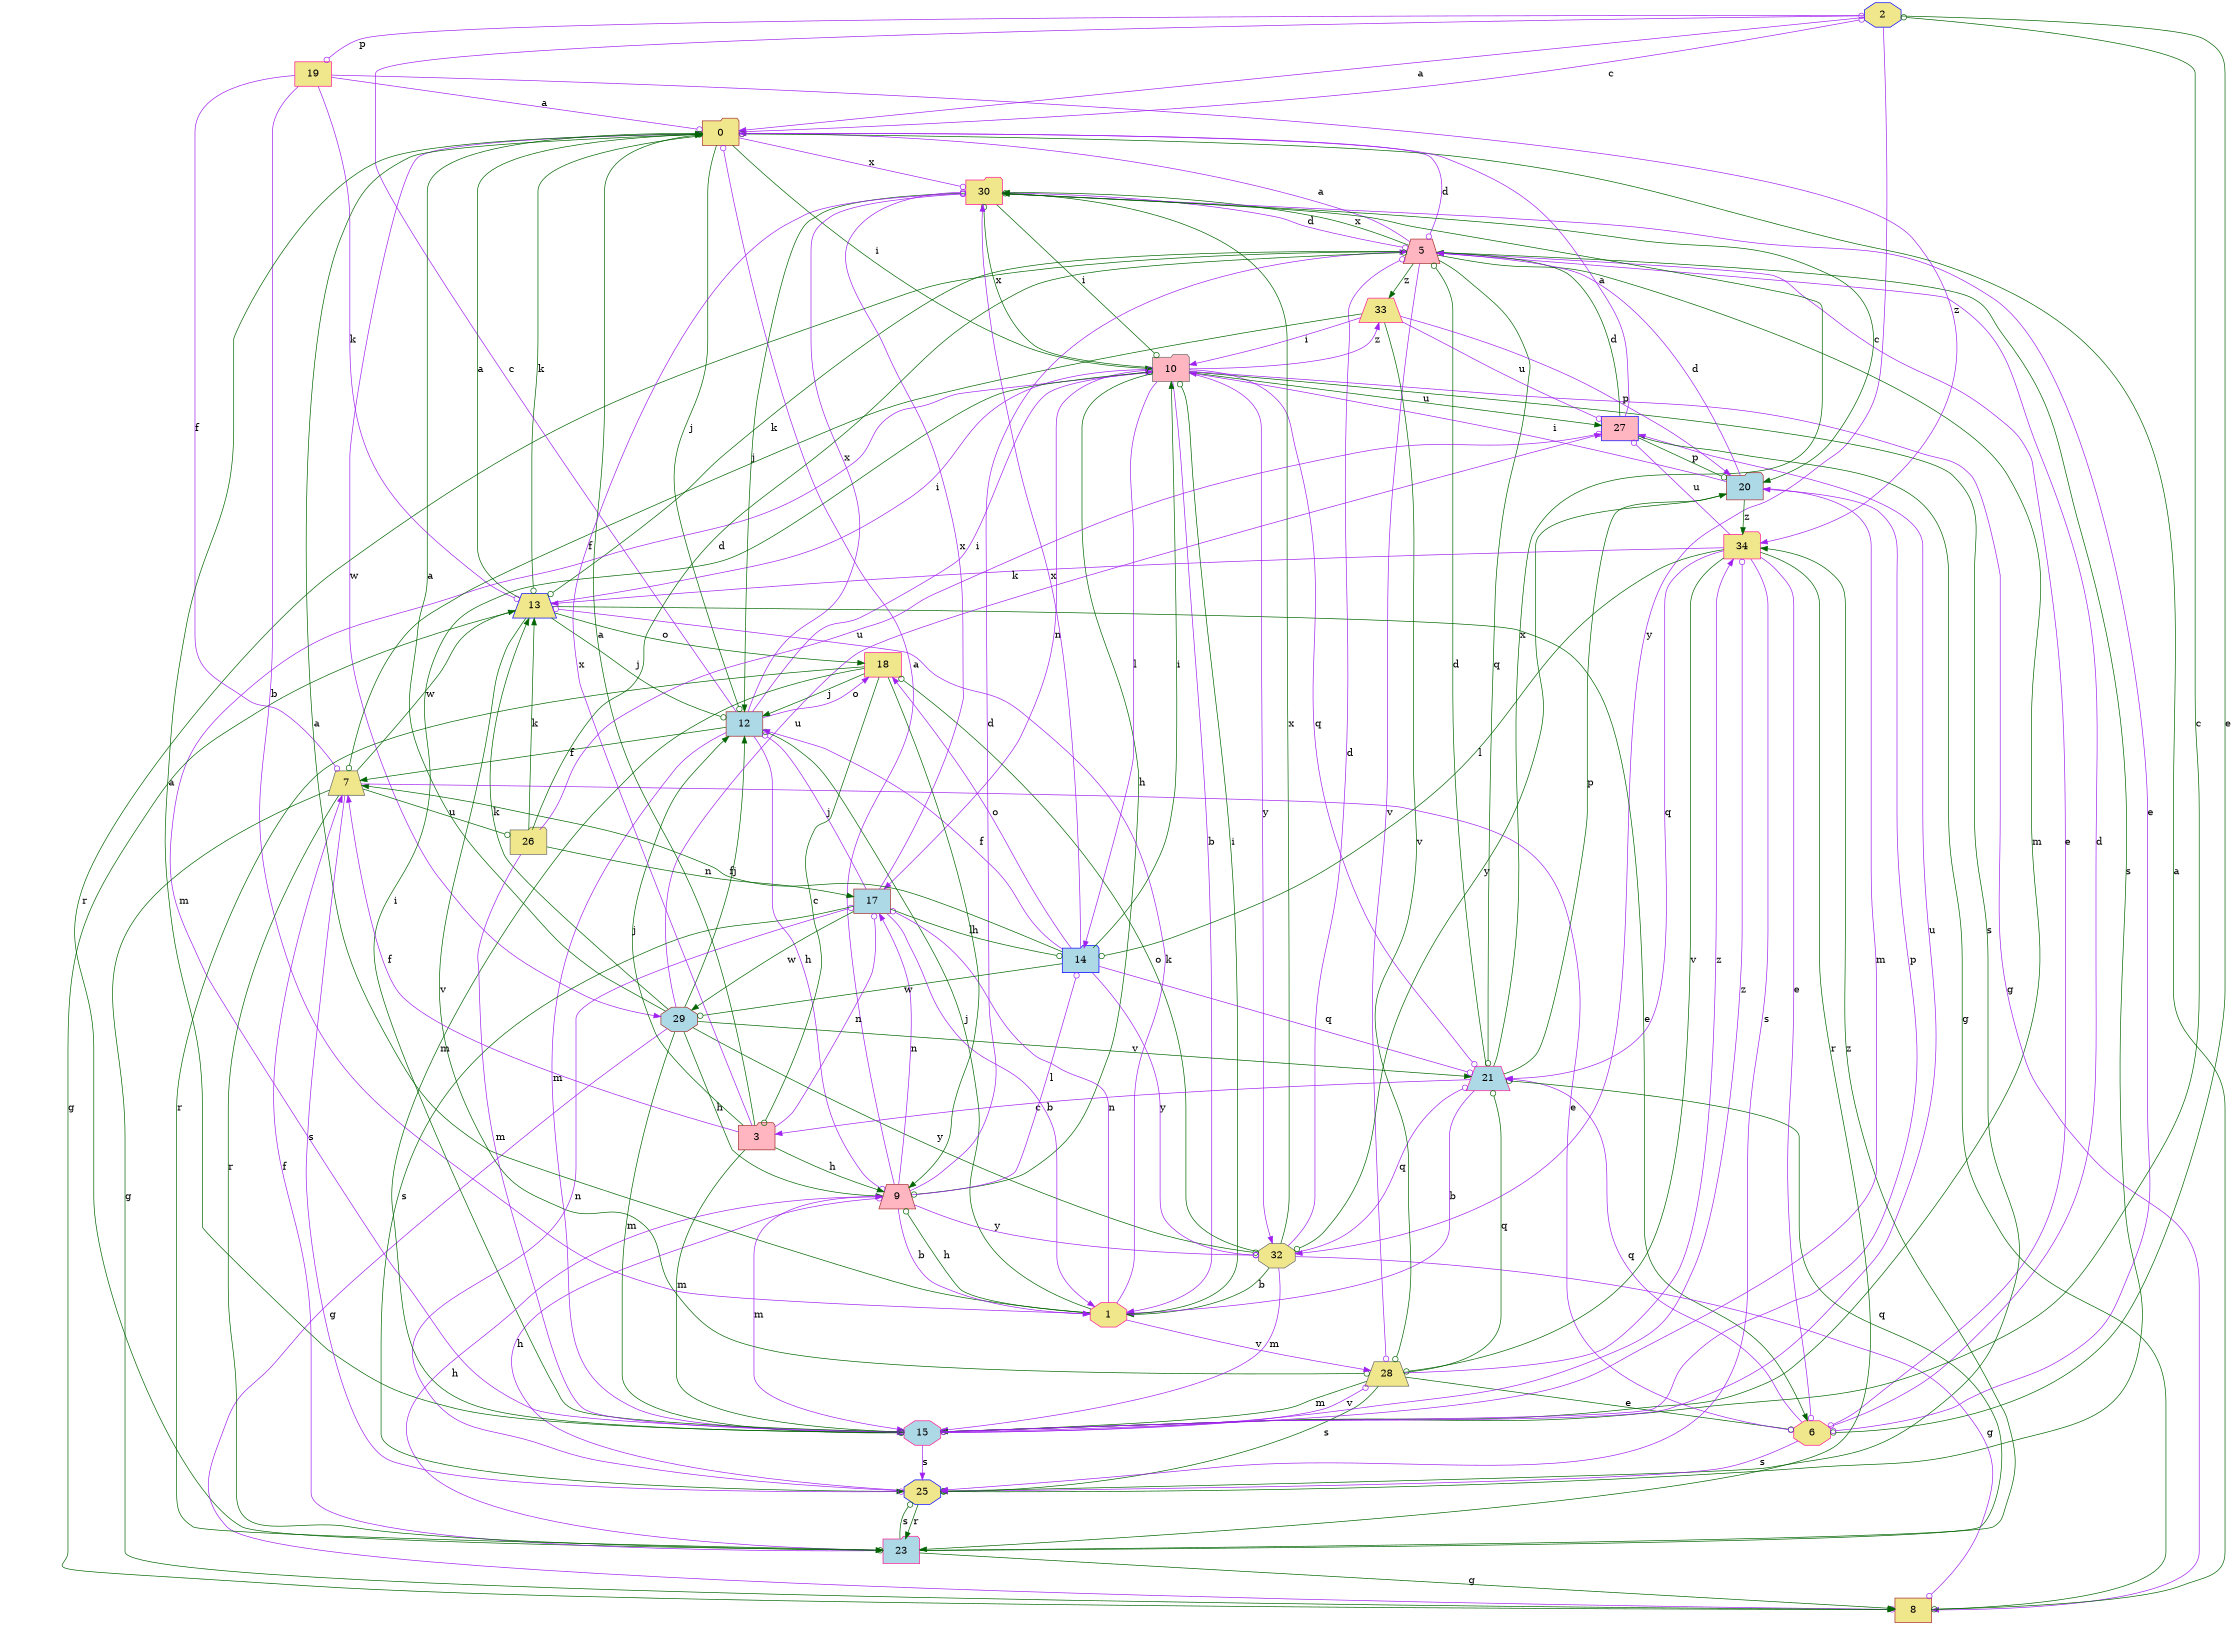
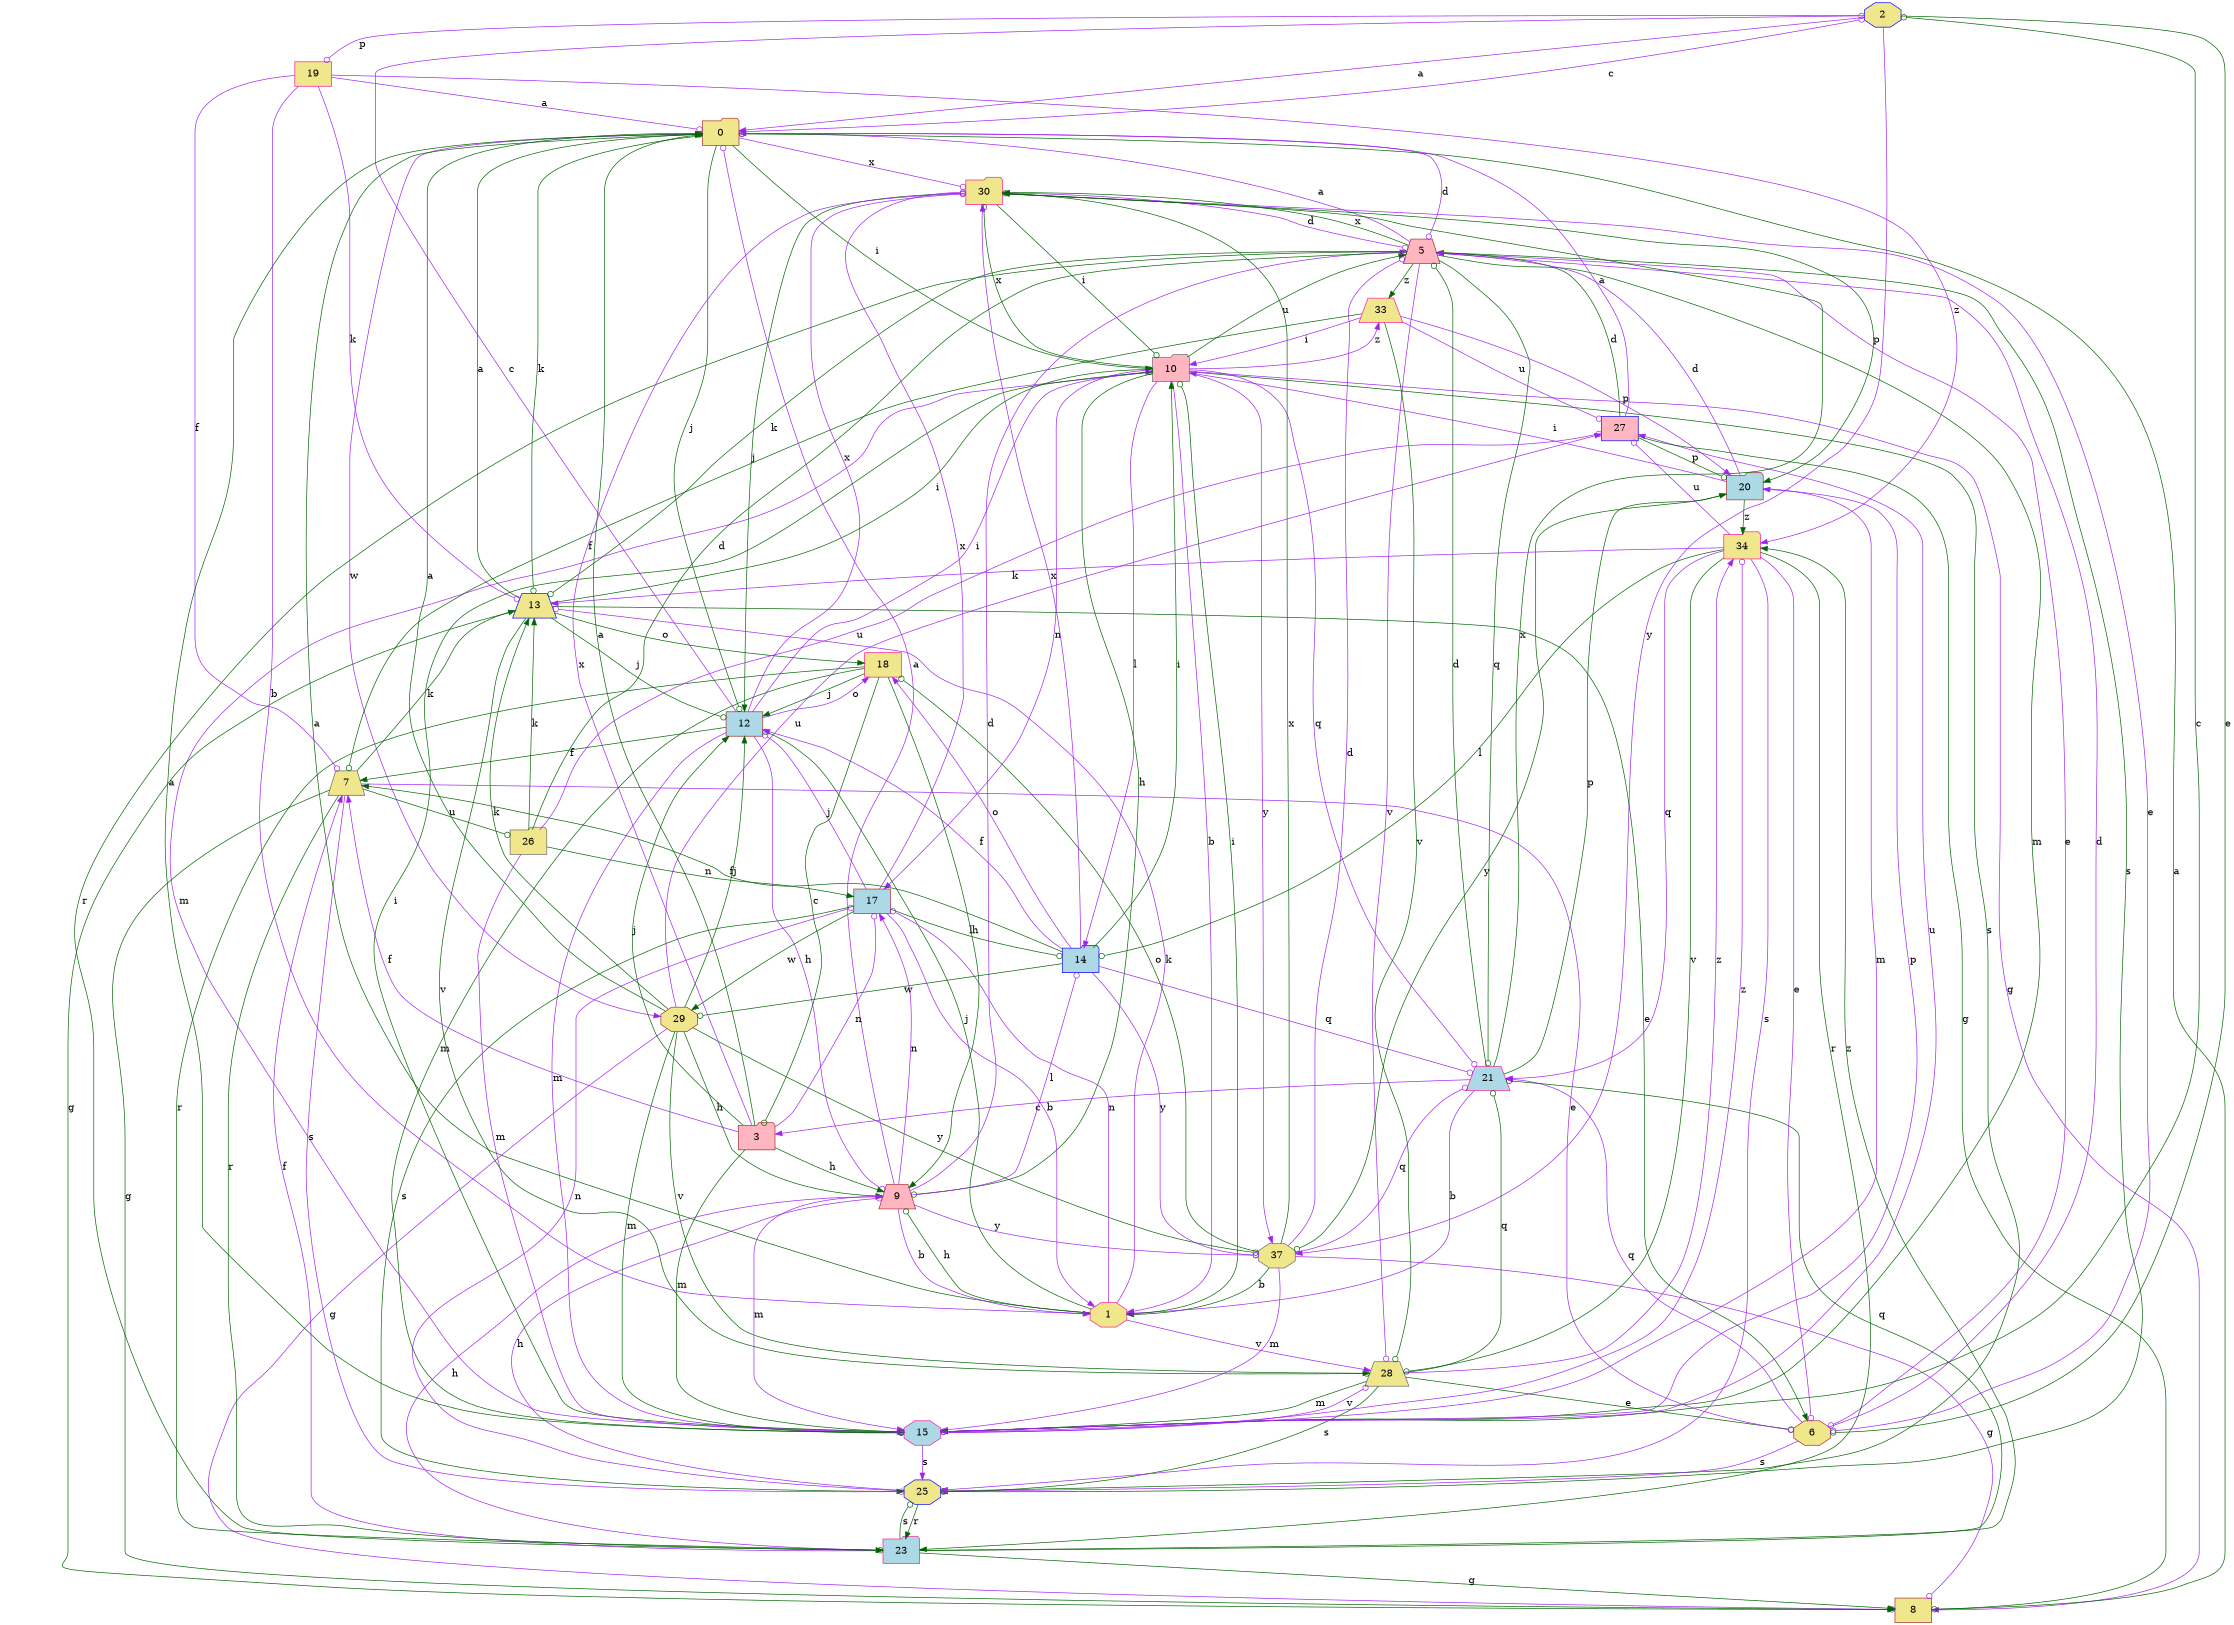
edge "30" -> "20": label "c" -> "p"
edge "10" -> "27": now "10" -> "5"
edge "13" -> "10": color purple -> darkgreen
edge "7" -> "13": label "w" -> "k"
node "29": fillcolor lightblue -> khaki
edge "29" -> "21": now "29" -> "28"
node "32": label "32" -> "37"
node "6": color deeppink -> brown
